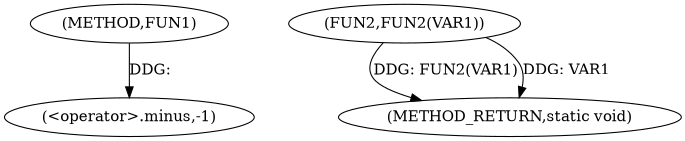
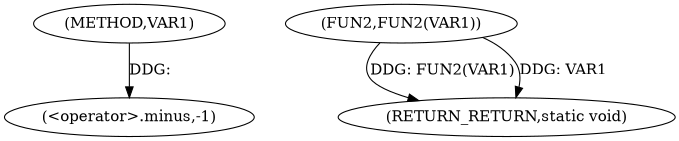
node "(METHOD,FUN1)": label "(METHOD,FUN1)" -> "(METHOD,VAR1)"
node "(METHOD_RETURN,static void)": label "(METHOD_RETURN,static void)" -> "(RETURN_RETURN,static void)"
